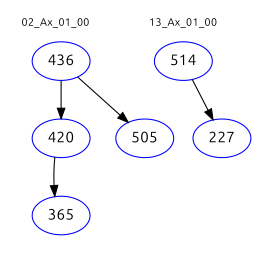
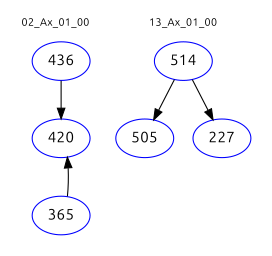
edge "436" -> "505": now "514" -> "505"
edge "420" -> "365": reversed
